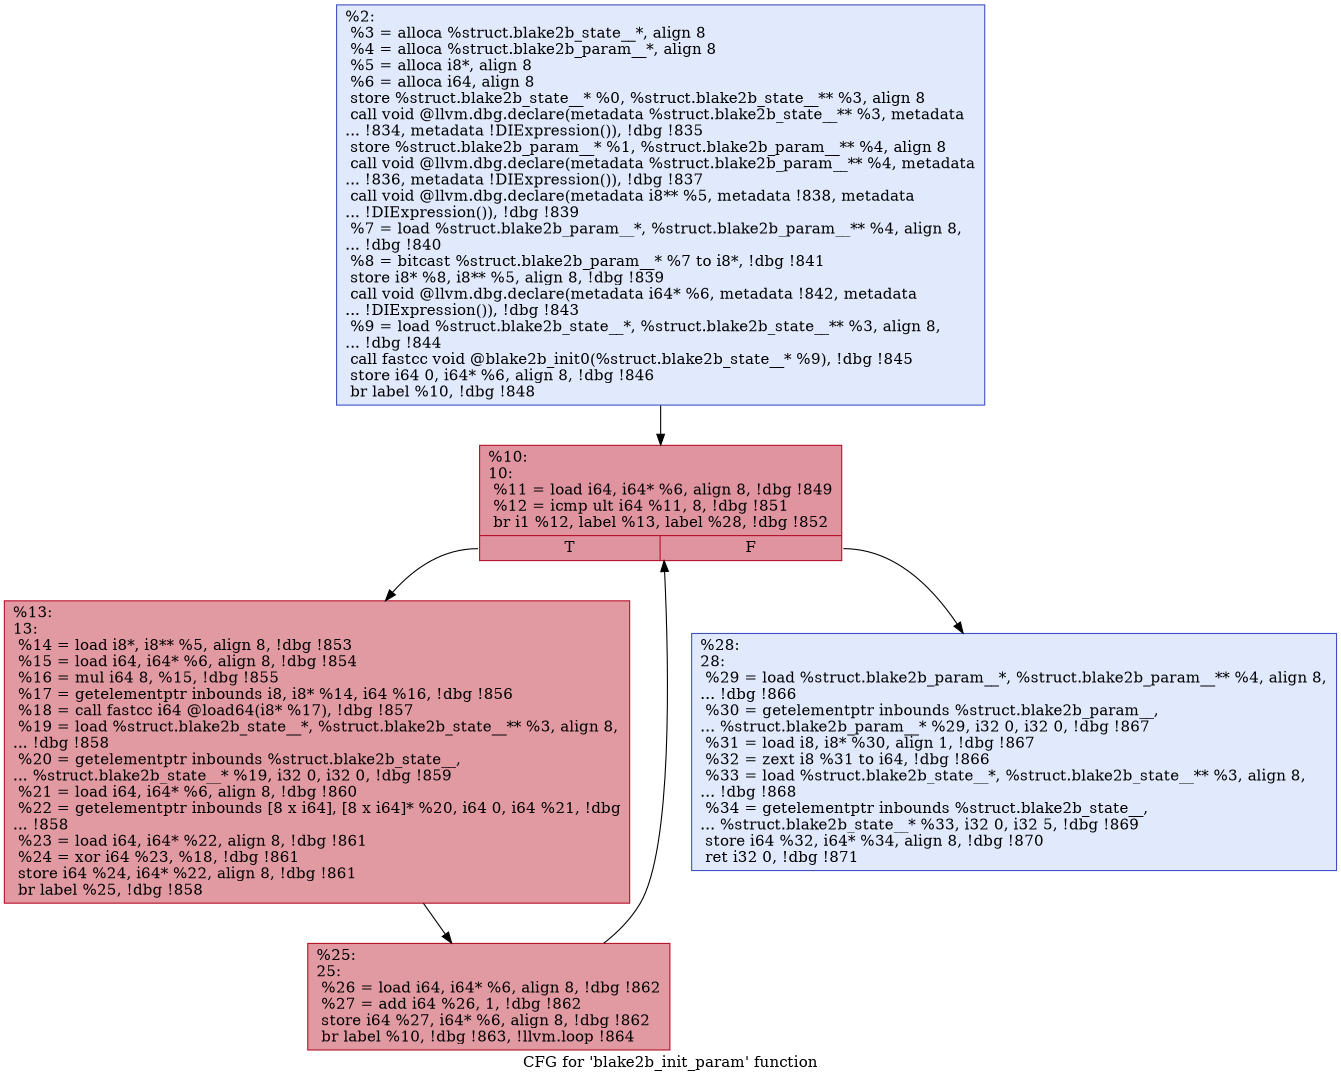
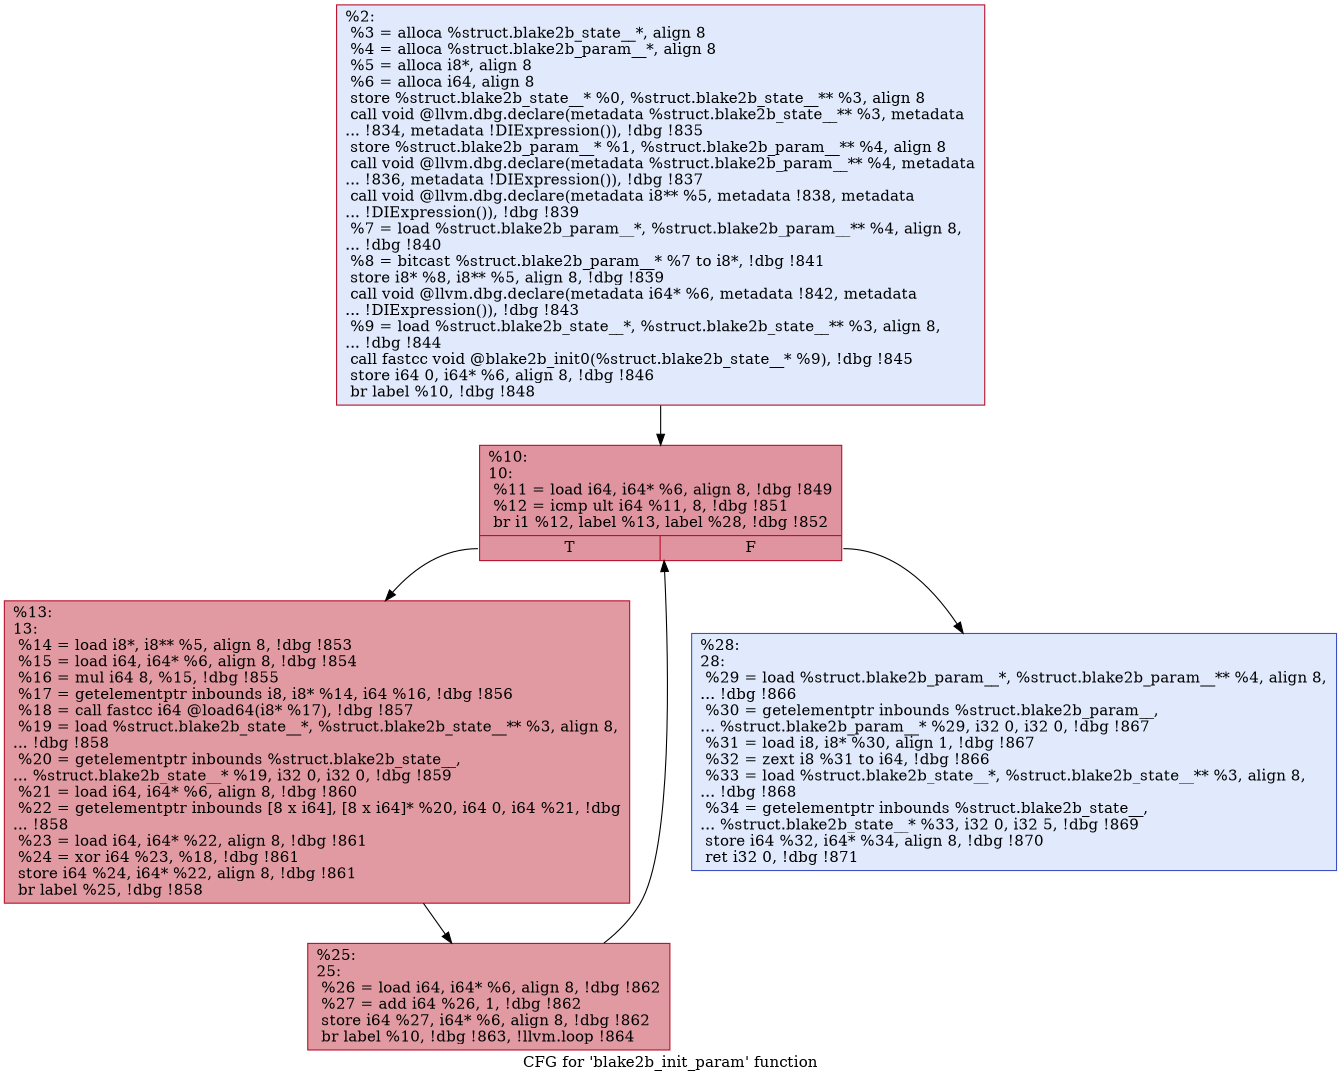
node "%2:": color #3d50c3ff -> #b70d28ff
